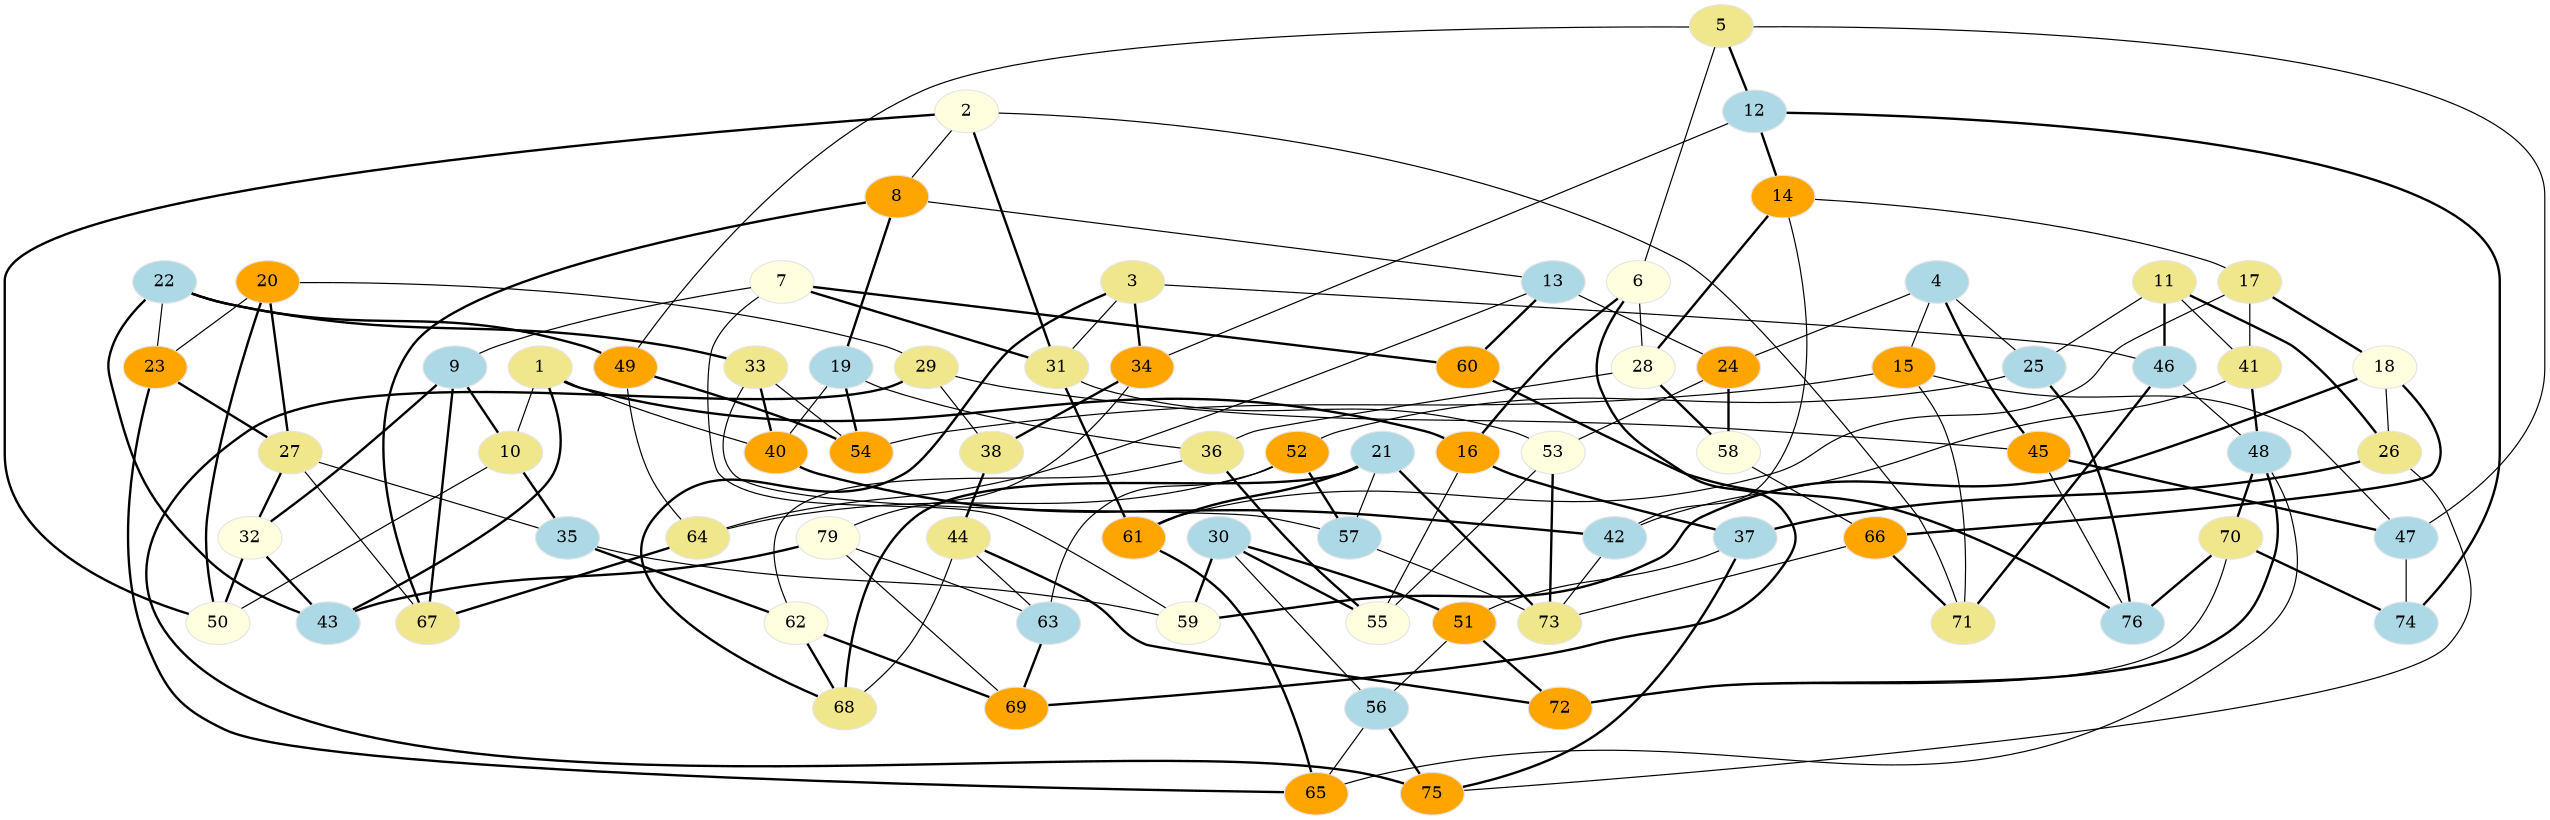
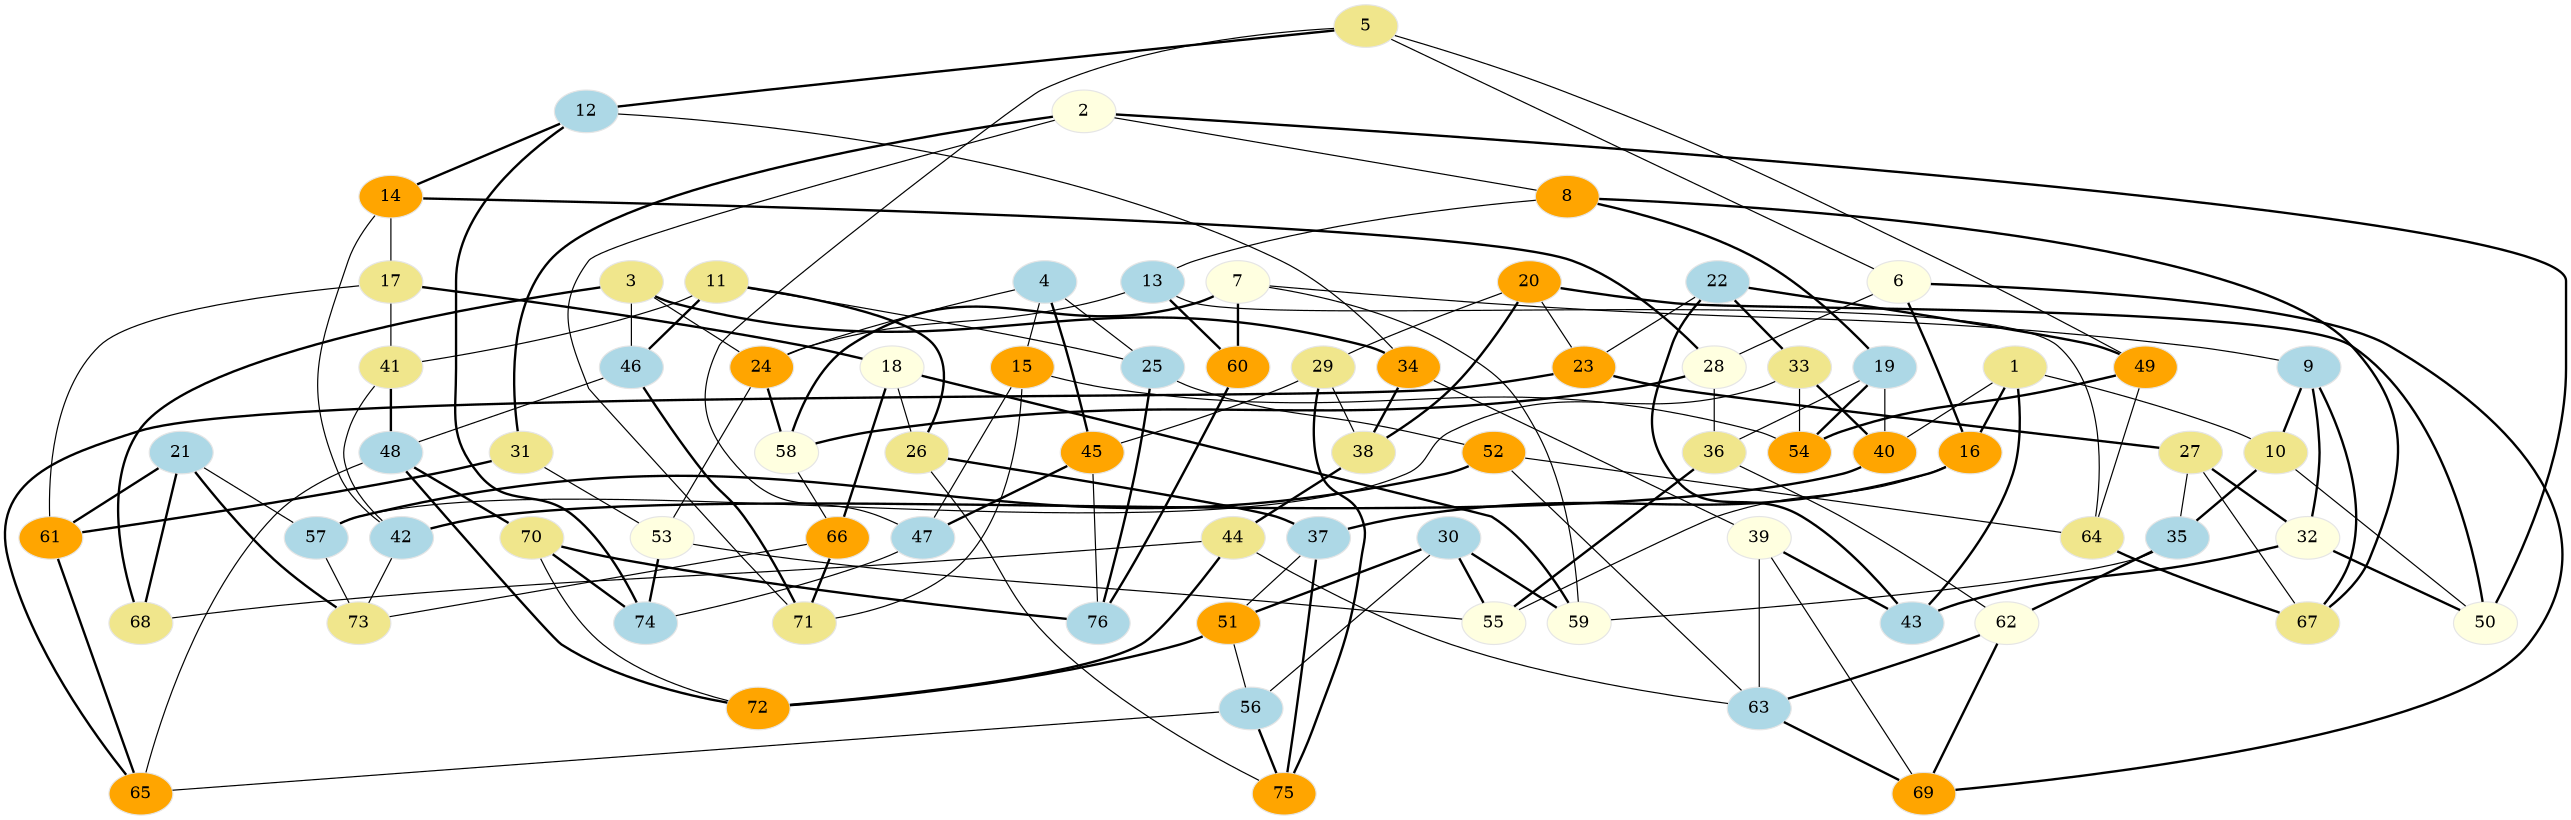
edge "7" -- "31": now "7" -- "58"
edge "3" -- "31": now "3" -- "24"
edge "20" -- "27": now "20" -- "38"
node "79": label "79" -> "39"
edge "53" -- "73": now "53" -- "74"
edge "62" -- "68": now "62" -- "63"
